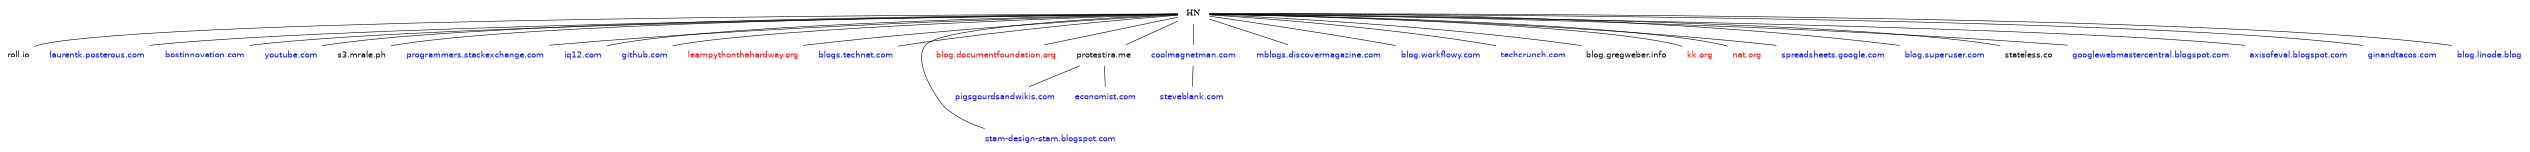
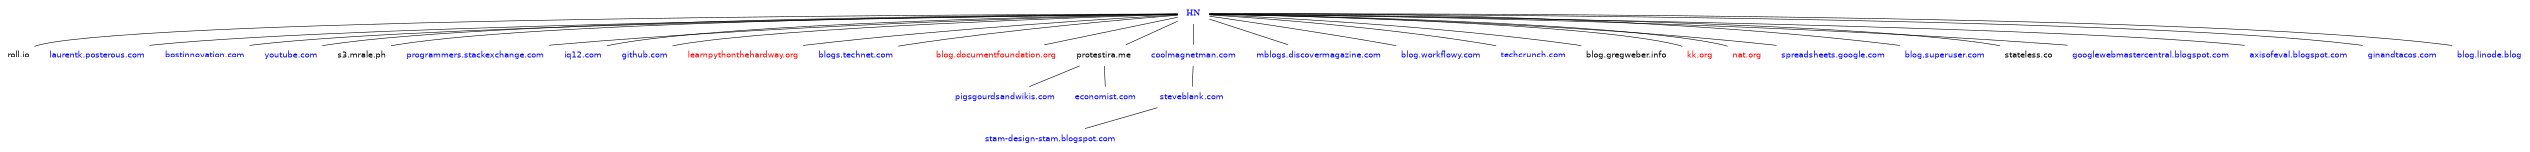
node "HN": fontcolor black -> blue
edge "HN" -- "stam-design-stam.blogspot.com": now "steveblank.com" -- "stam-design-stam.blogspot.com"
